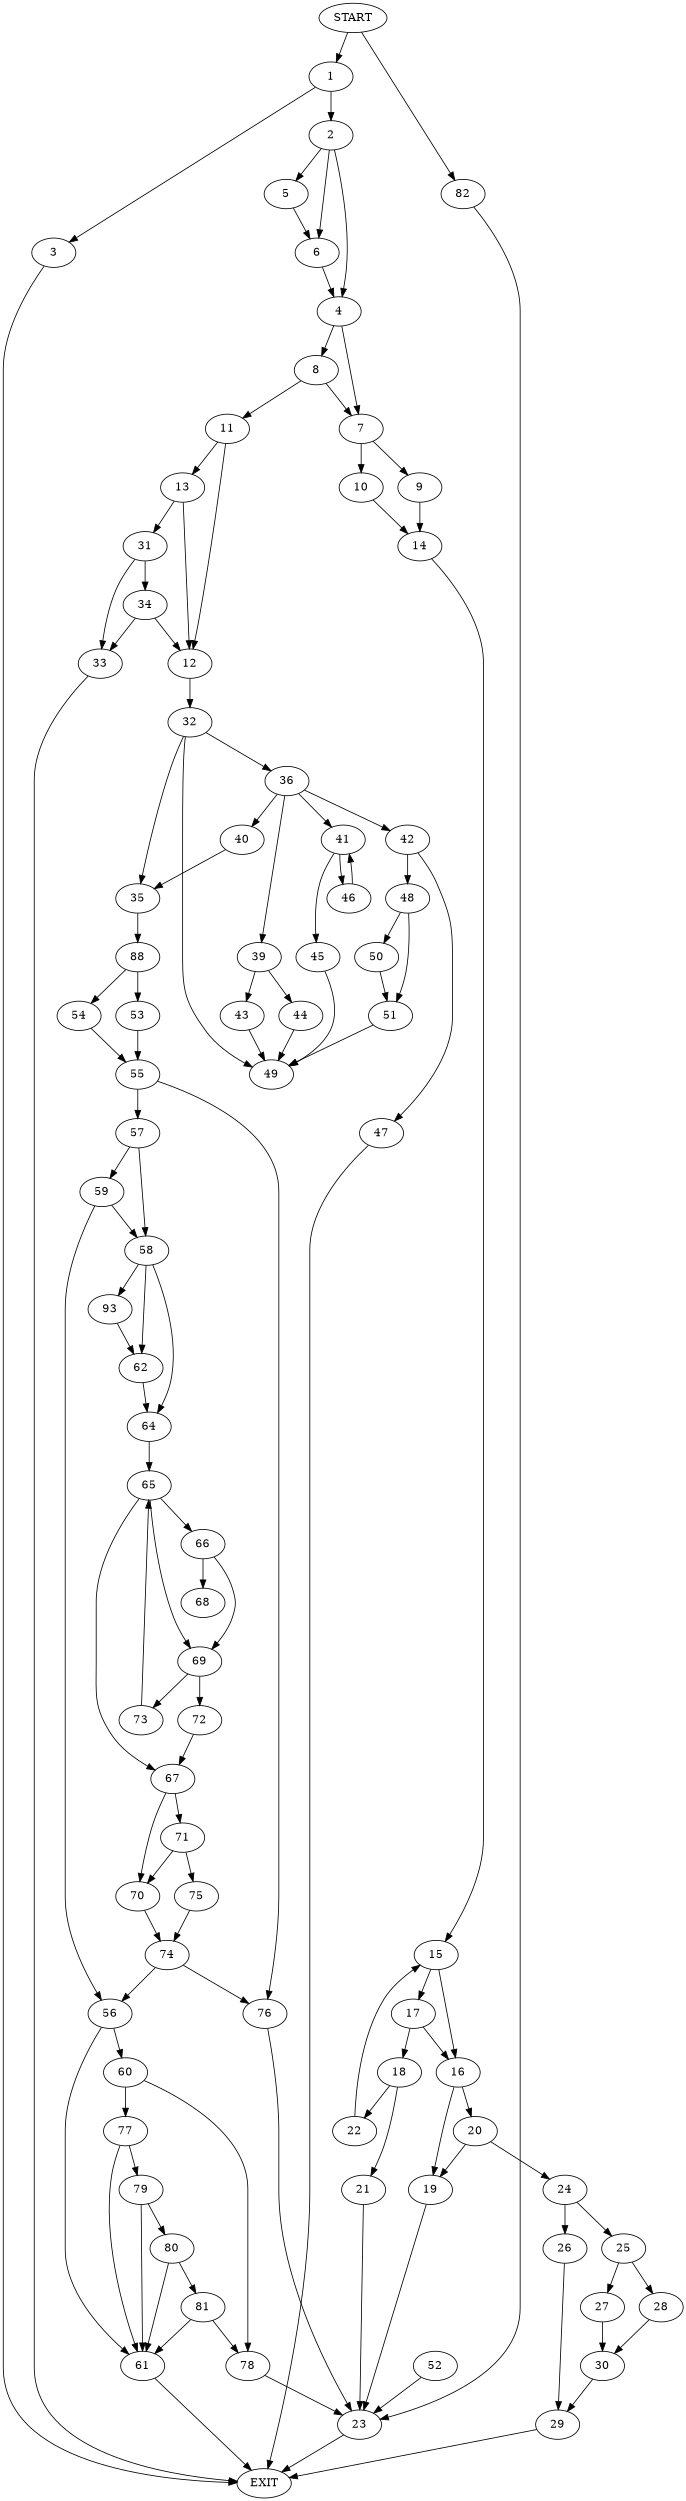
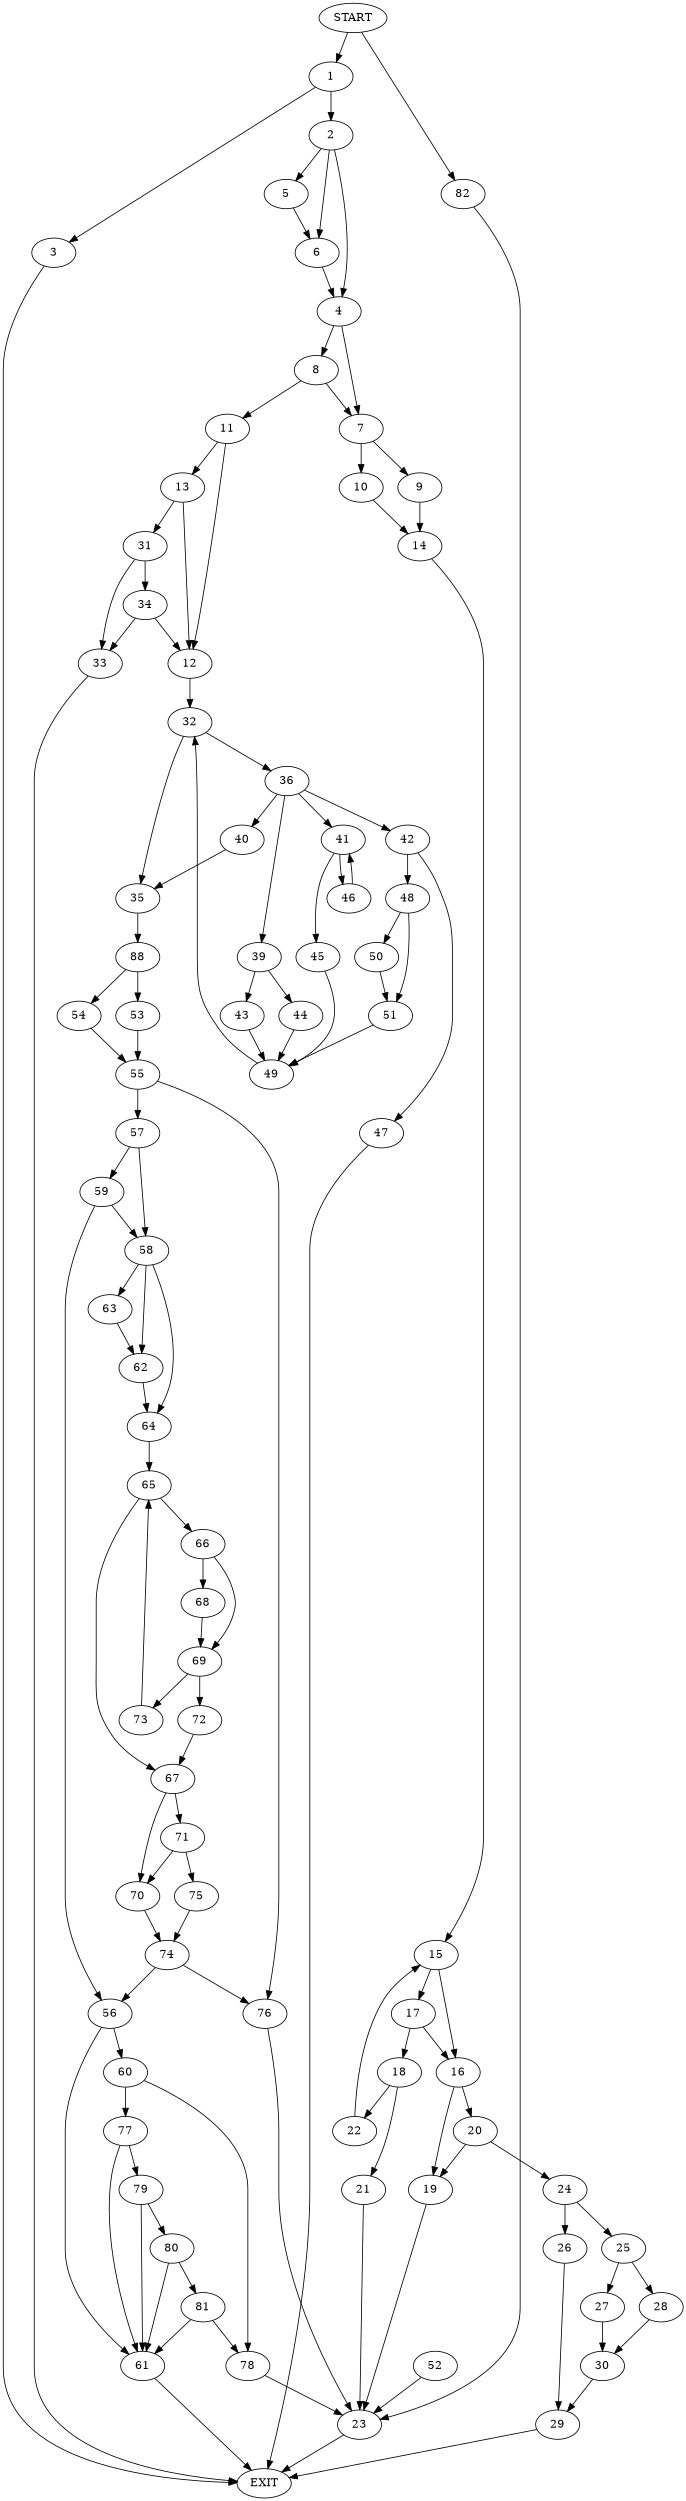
edge "32" -> "49": reversed
node "93": label "93" -> "63"
edge "65" -> "69": now "68" -> "69"
